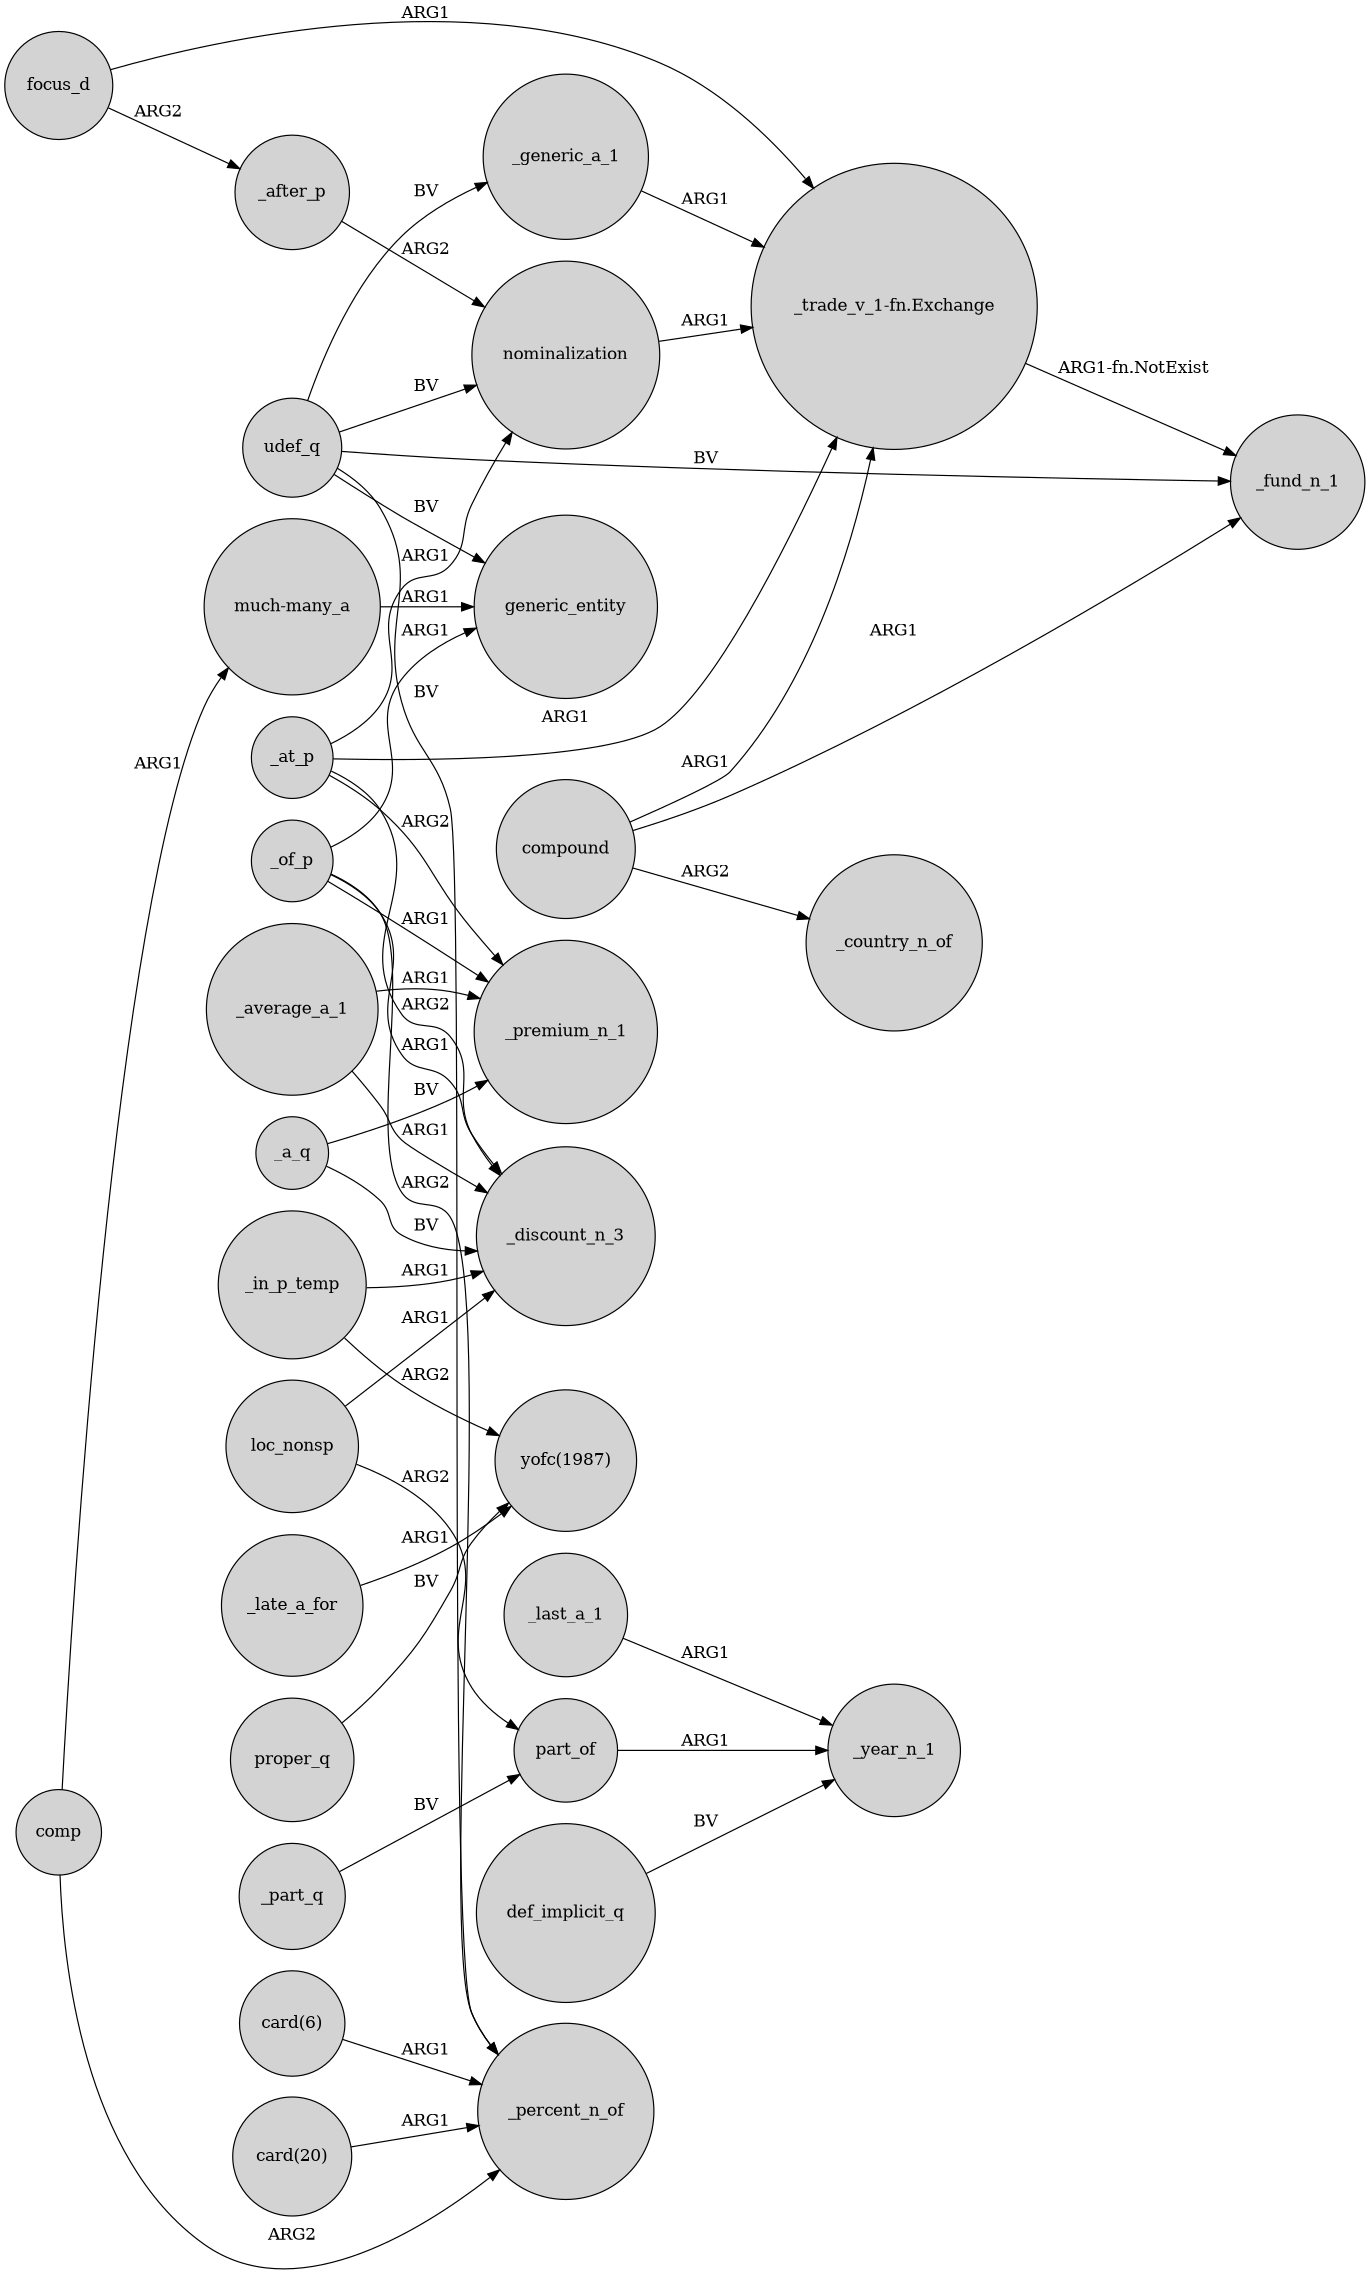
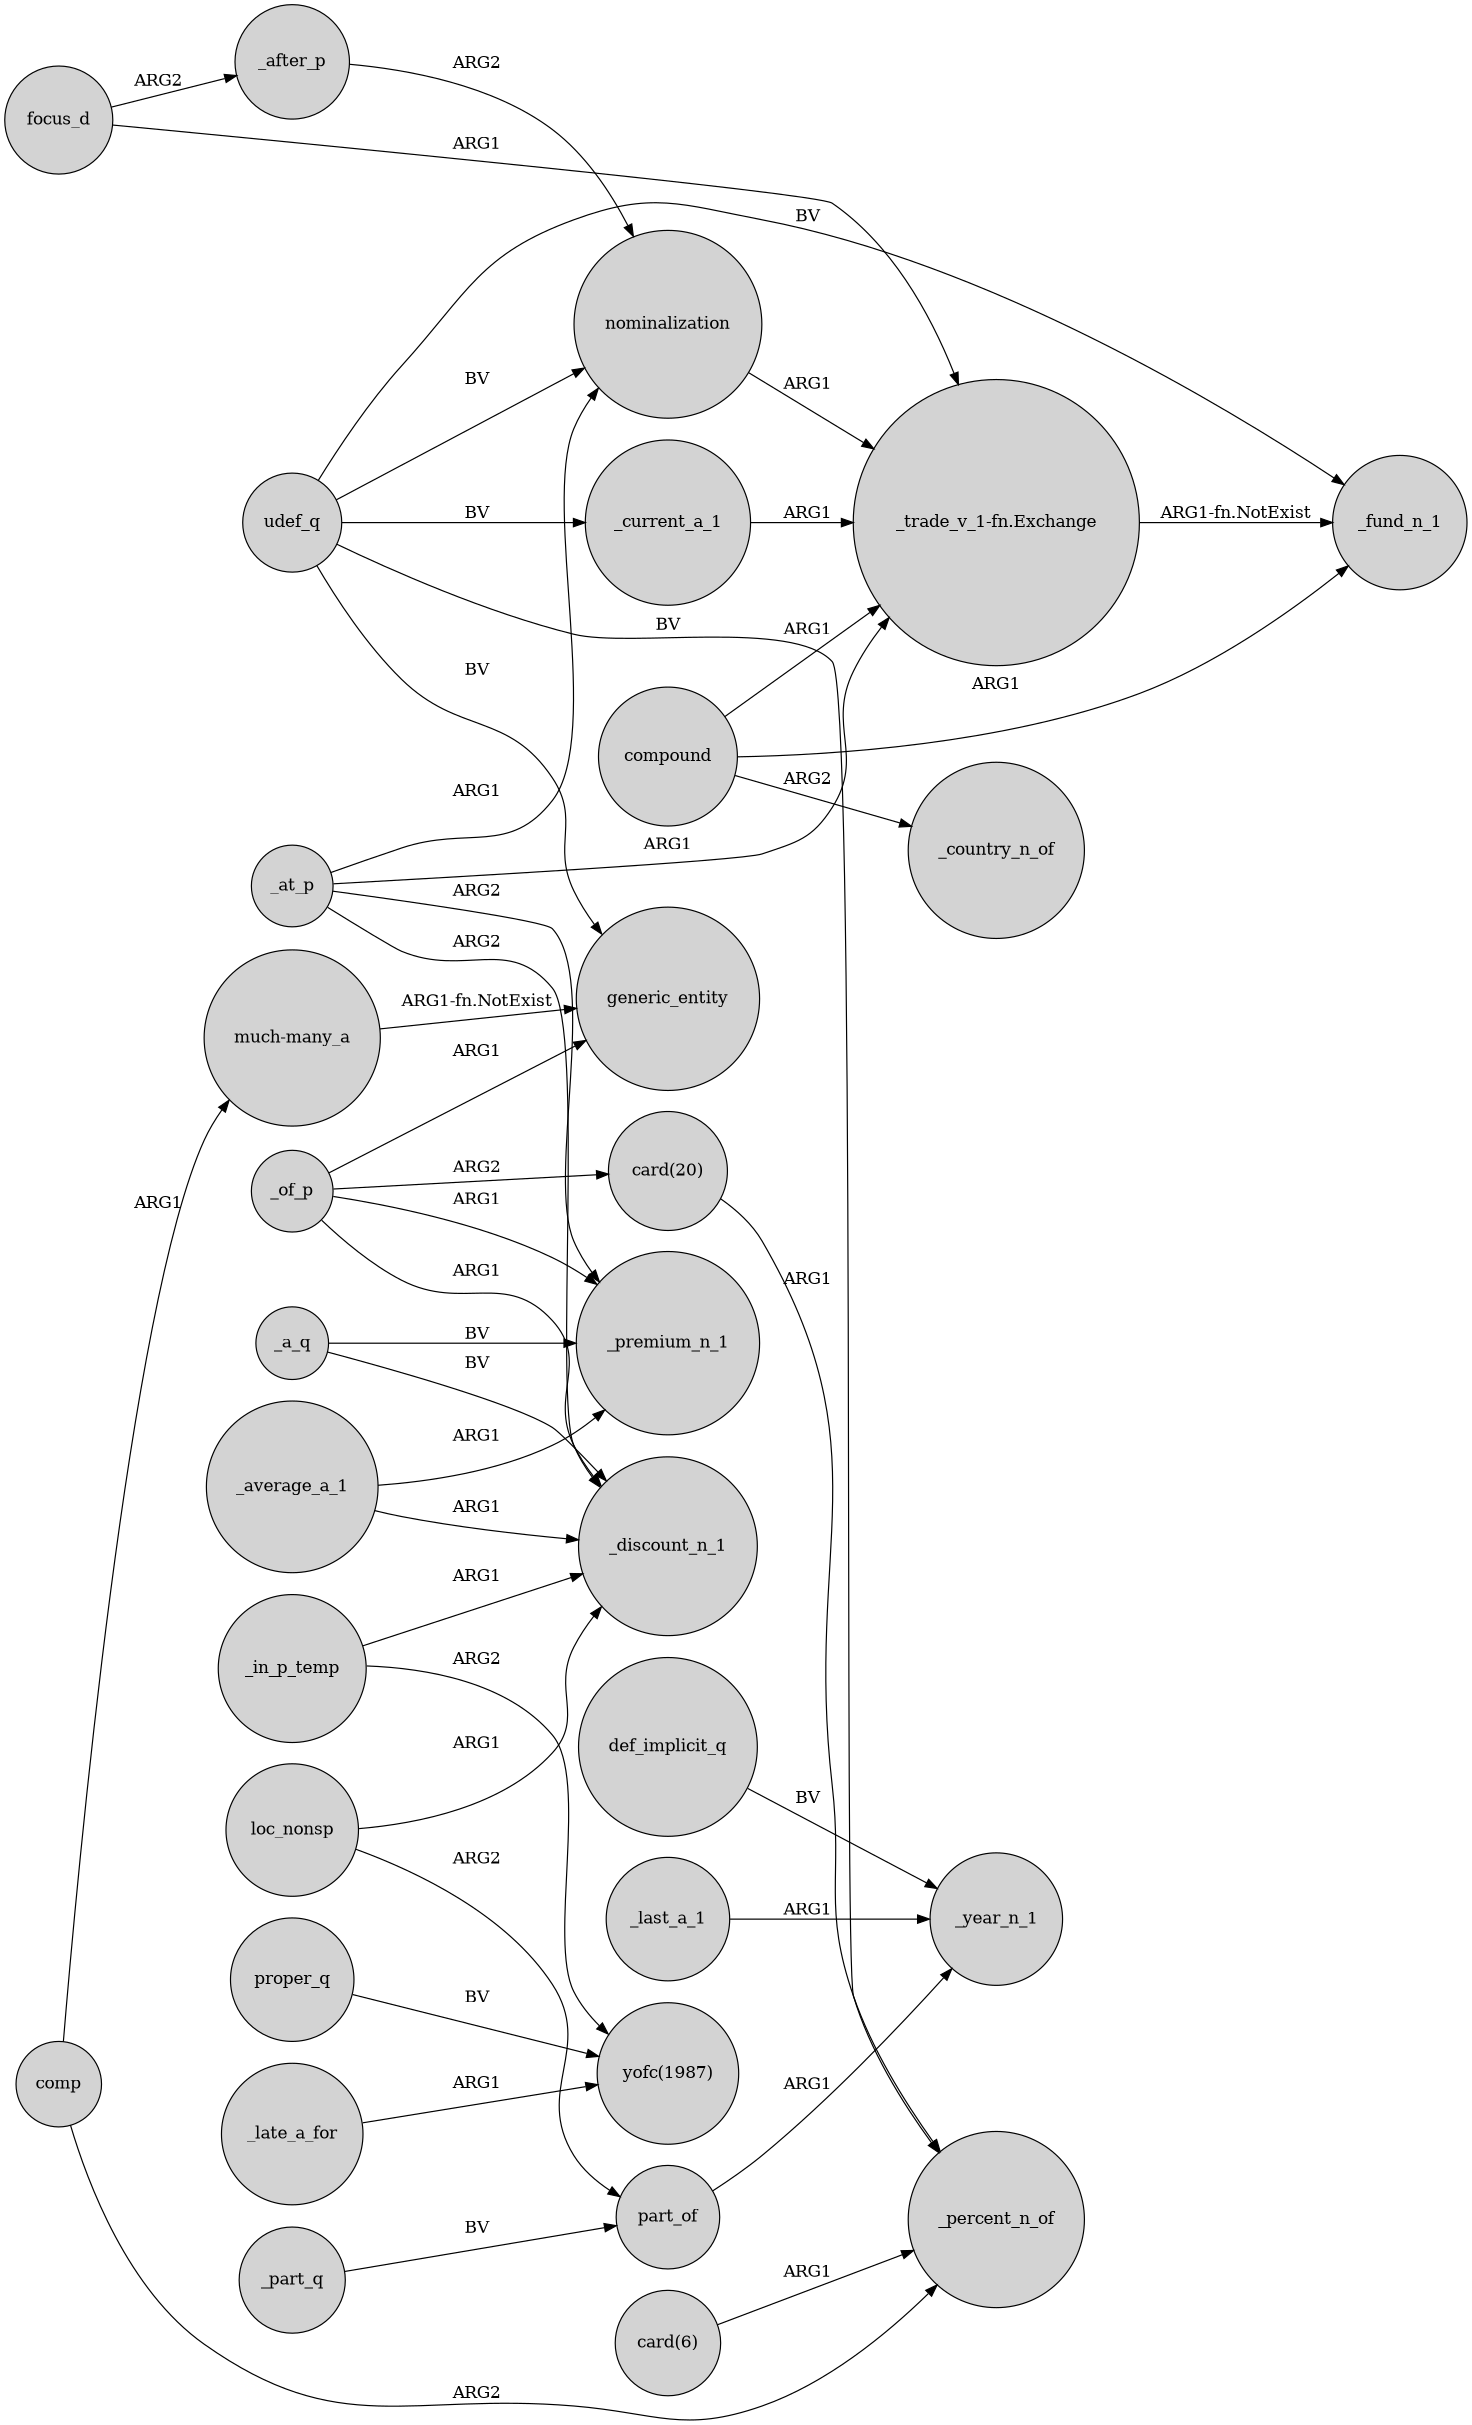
node "_generic_a_1": label "_generic_a_1" -> "_current_a_1"
edge "much-many_a" -> "generic_entity": label "ARG1" -> "ARG1-fn.NotExist"
node "_discount_n_3": label "_discount_n_3" -> "_discount_n_1"
edge "_of_p" -> "_percent_n_of": now "_of_p" -> "card(20)"
